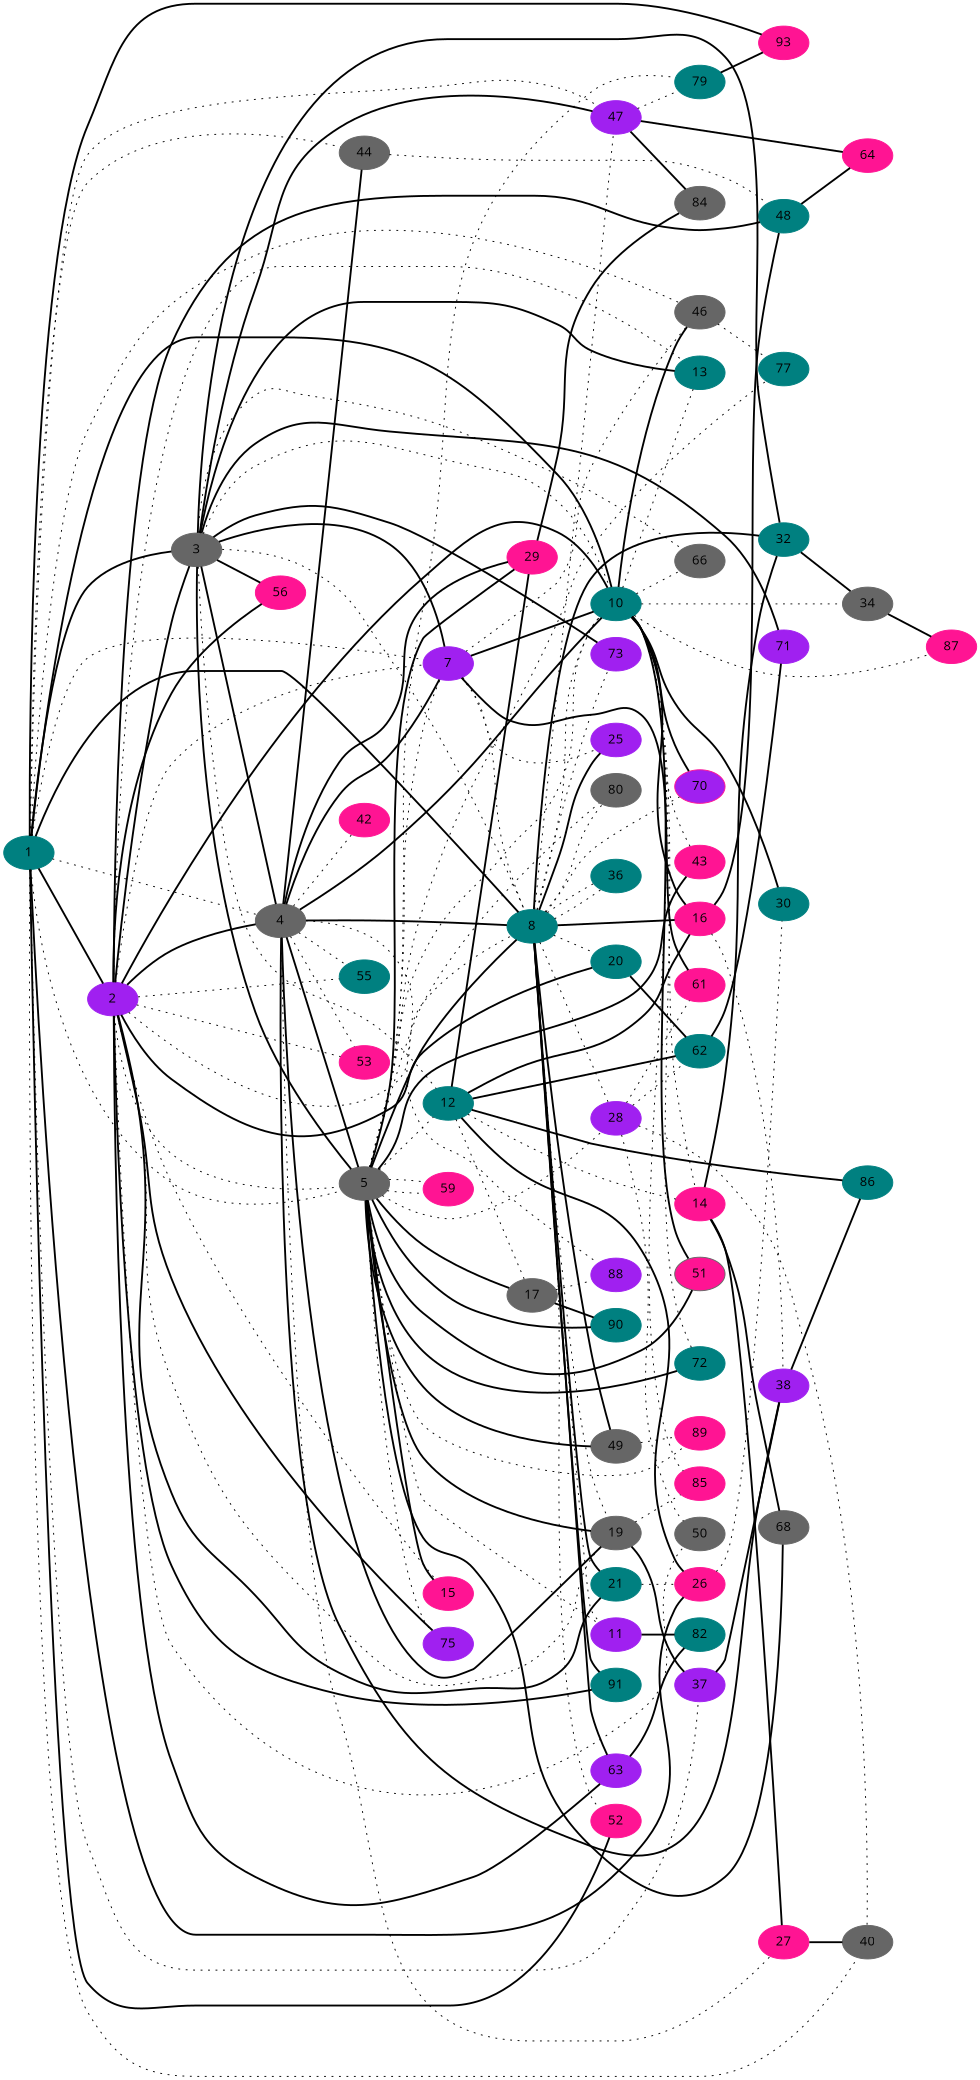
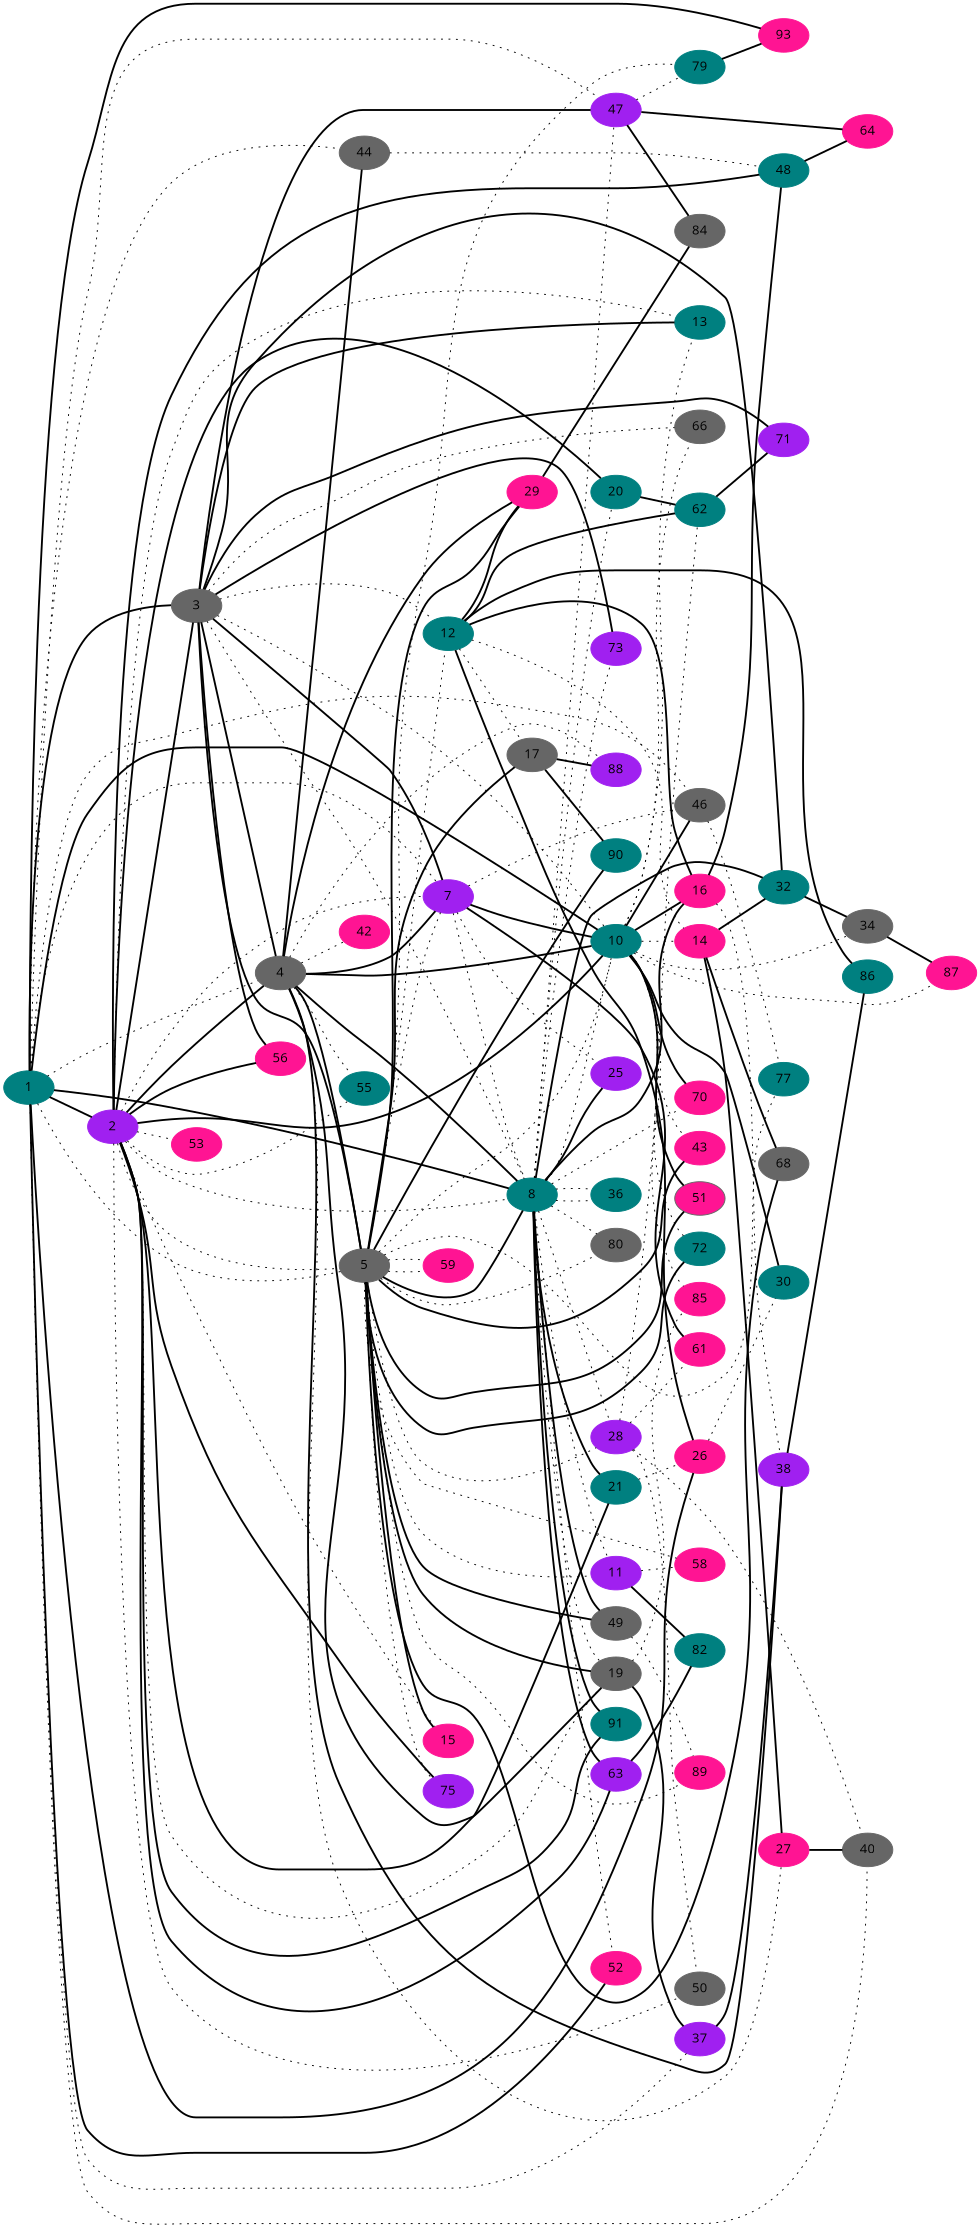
node "70": fillcolor purple -> deeppink
edge "4" -- "53": removed
edge "88" -- "17": style dotted -> bold
node "58": added
